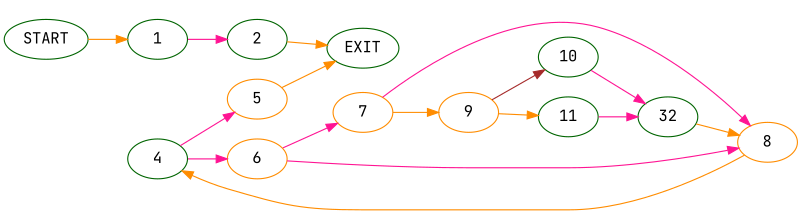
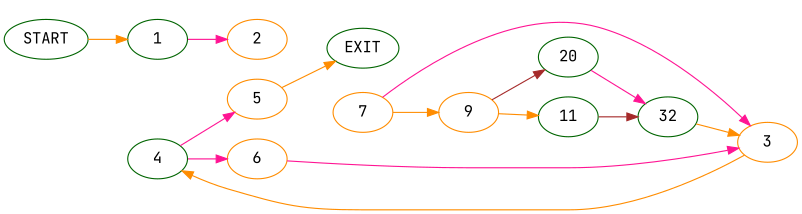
node "2": color darkgreen -> darkorange
edge "2" -> "EXIT": removed
node "10": label "10" -> "20"
edge "11" -> "32": color deeppink -> brown
edge "6" -> "7": removed
node "8": label "8" -> "3"
